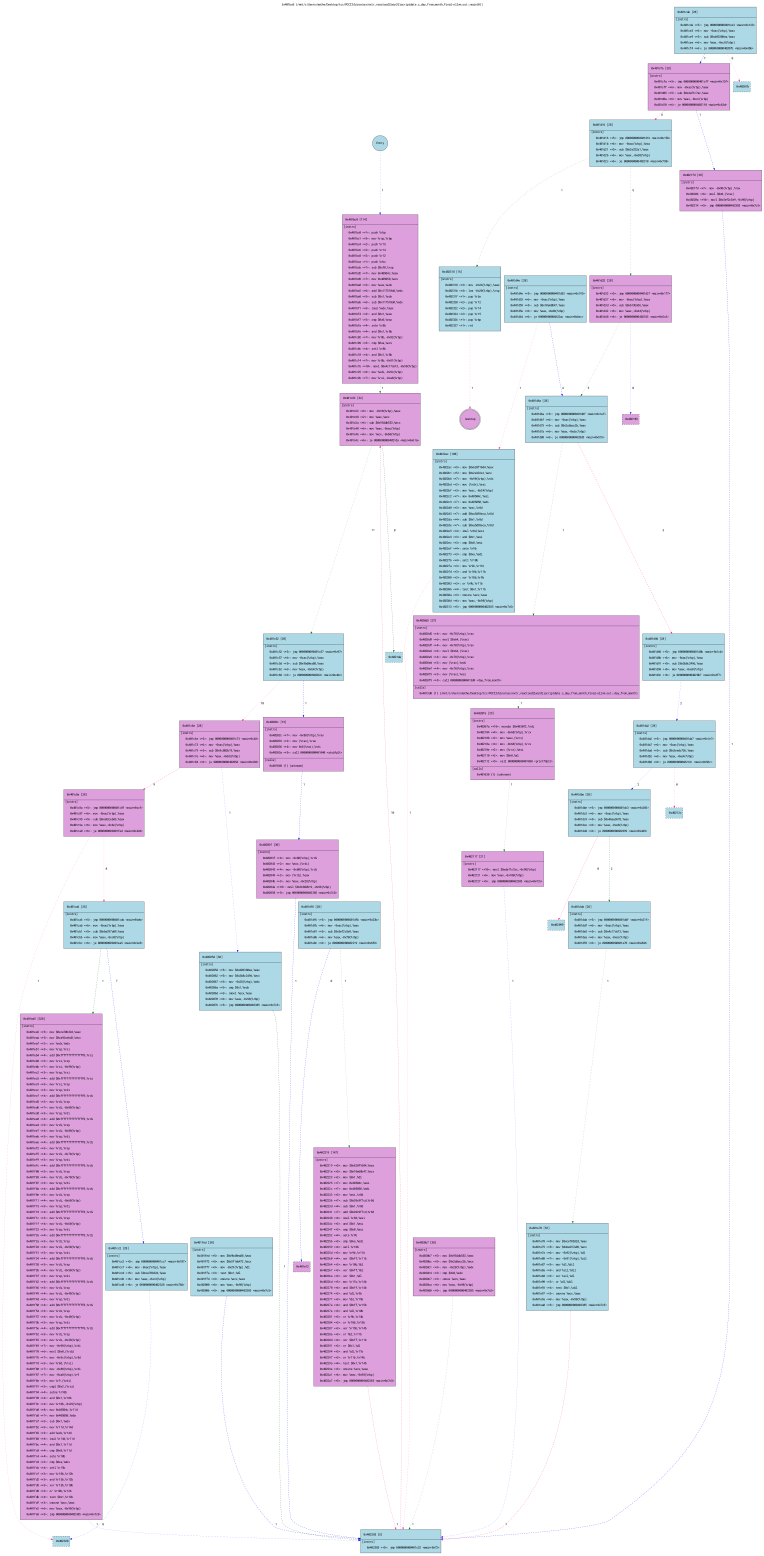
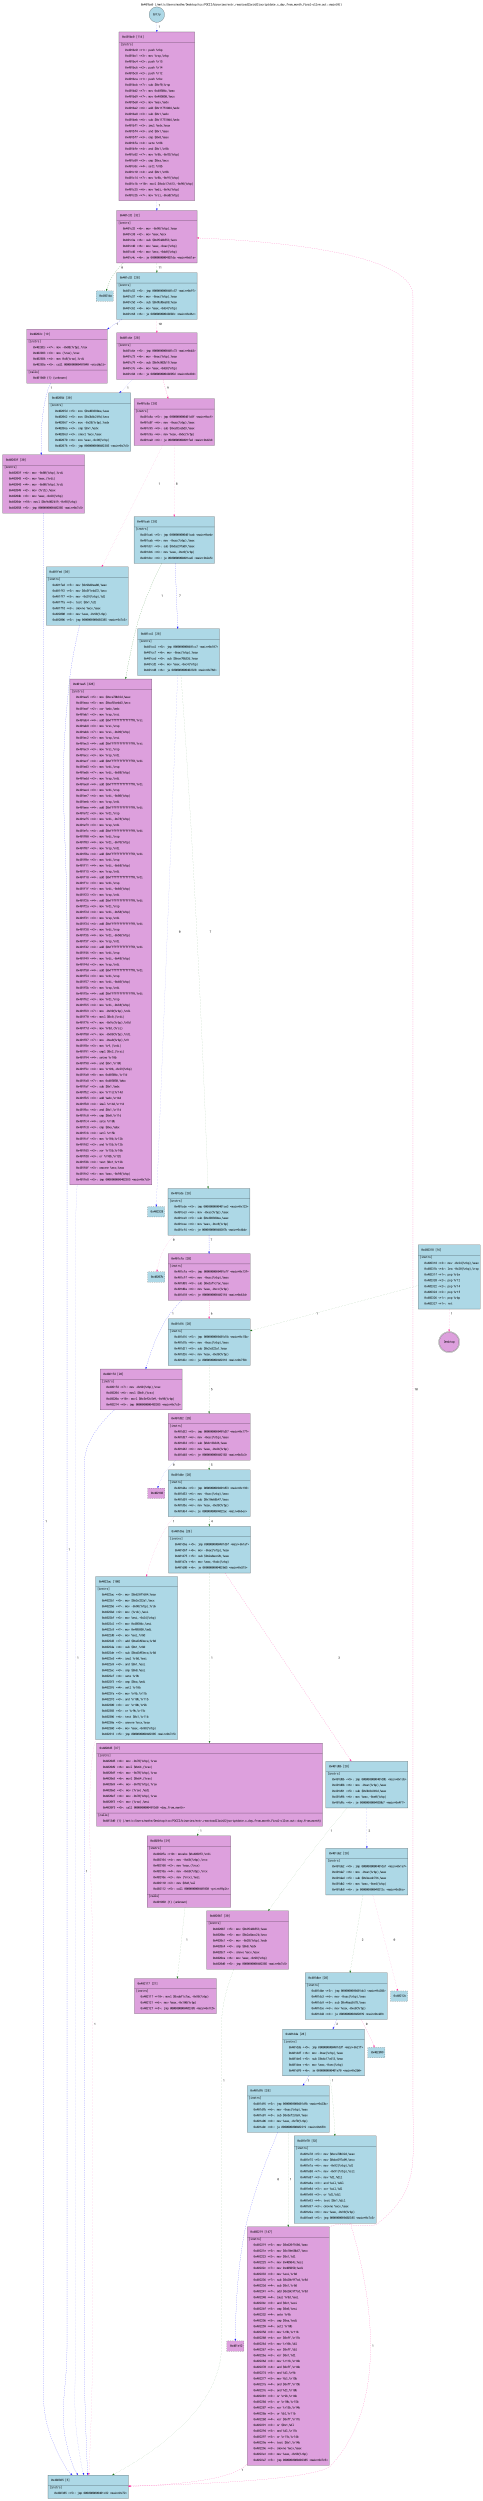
edge "0x401d16 [28]" -> "0x402318 [16]": reversed
edge "0x401d4e [28]" -> "0x401d6a [28]": color blue -> darkgreen
edge "0x401d32 [28]" -> "0x401d6a [28]": now "0x401d32 [28]" -> "0x401d4e [28]"
edge "0x401bc0 [114]" -> "0x401c32 [32]": color darkgreen -> blue
edge "0x401da2 [28]" -> "0x401dbe [28]": color blue -> darkgreen
edge "0x401dbe [28]" -> "0x401dda [28]": color darkgreen -> blue
edge "0x401cc2 [28]" -> "0x401cde [28]": added, label "7"
edge "0x402385 [5]" -> "0x401c32 [32]": now "0x402219 [147]" -> "0x401c32 [32]"
edge "0x401c8a [28]" -> "0x402328": now "0x401c8a [28]" -> "0x401fed [30]"
edge "0x402117 [21]" -> "0x402385 [5]": removed, label "1"
edge "0x40205d [30]" -> "0x402385 [5]": removed, label "1"
edge "0x401d86 [28]" -> "0x4020b7 [30]": added, label "1"
edge "0x401dda [28]" -> "0x401df6 [28]": added, label "1"
